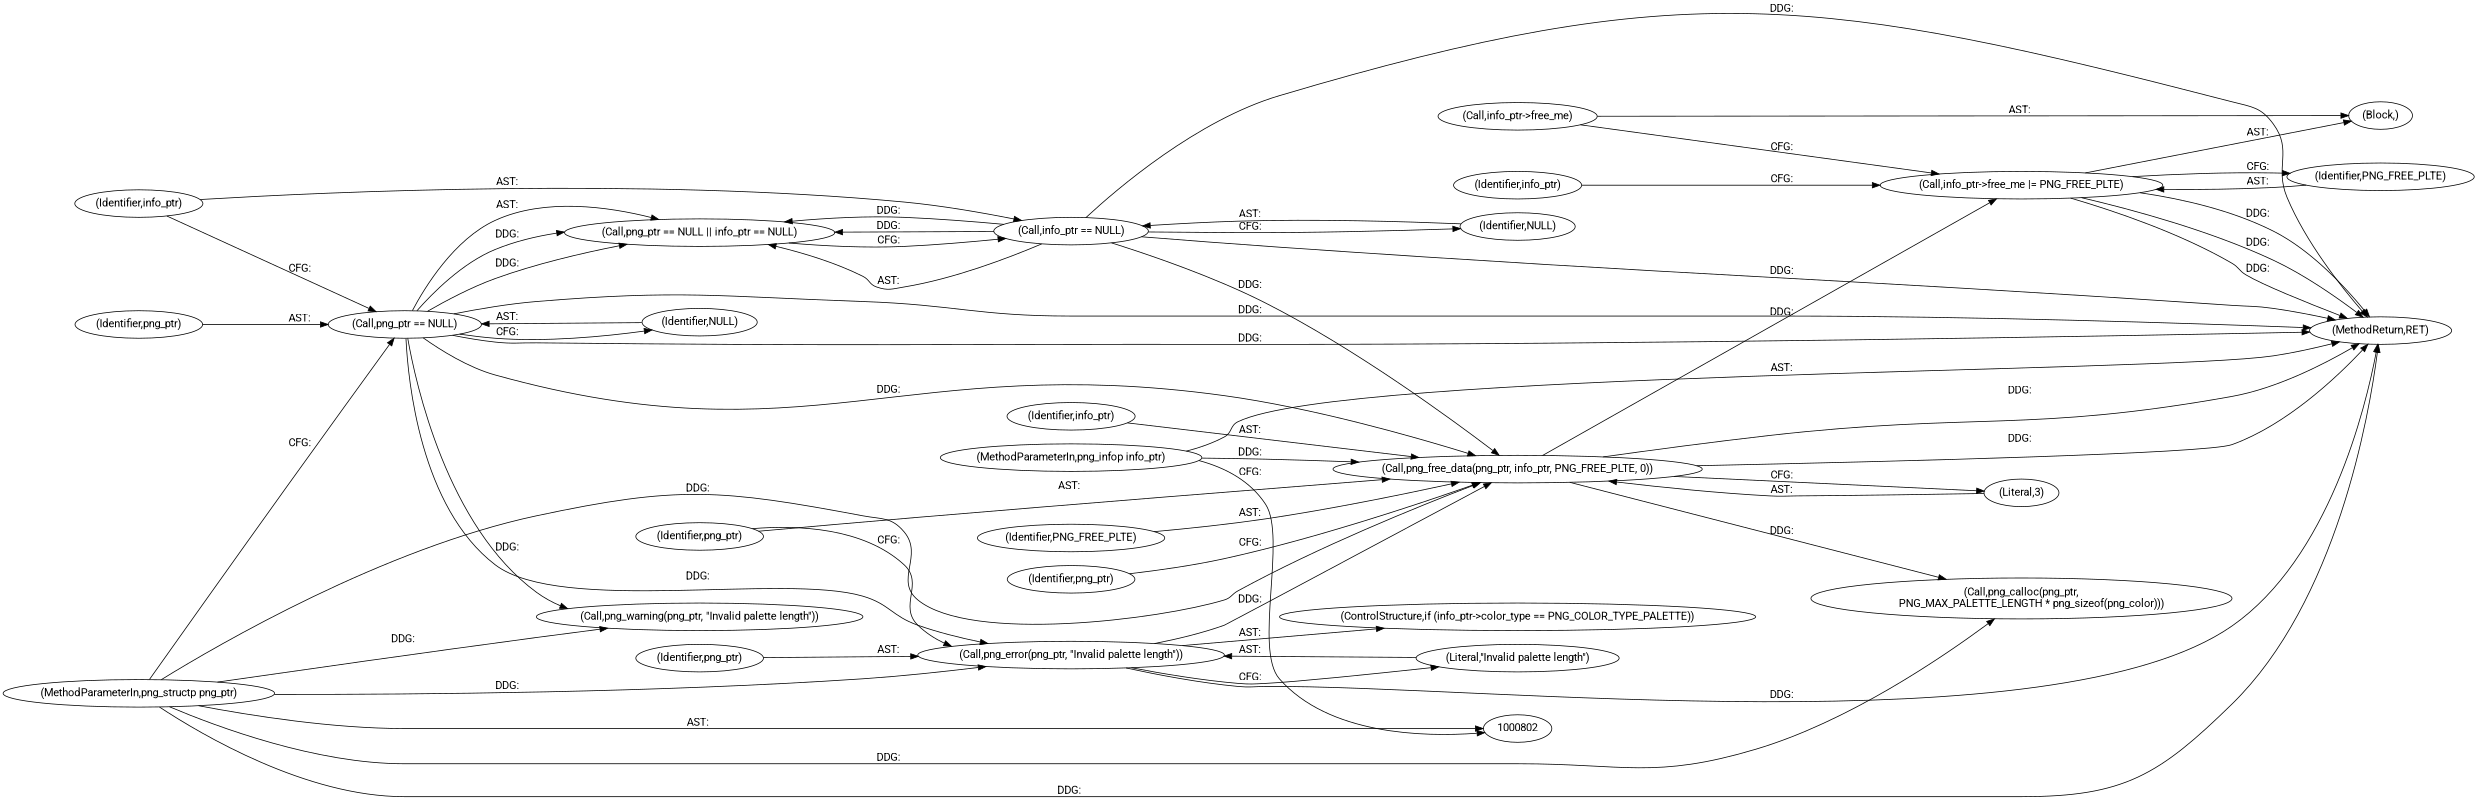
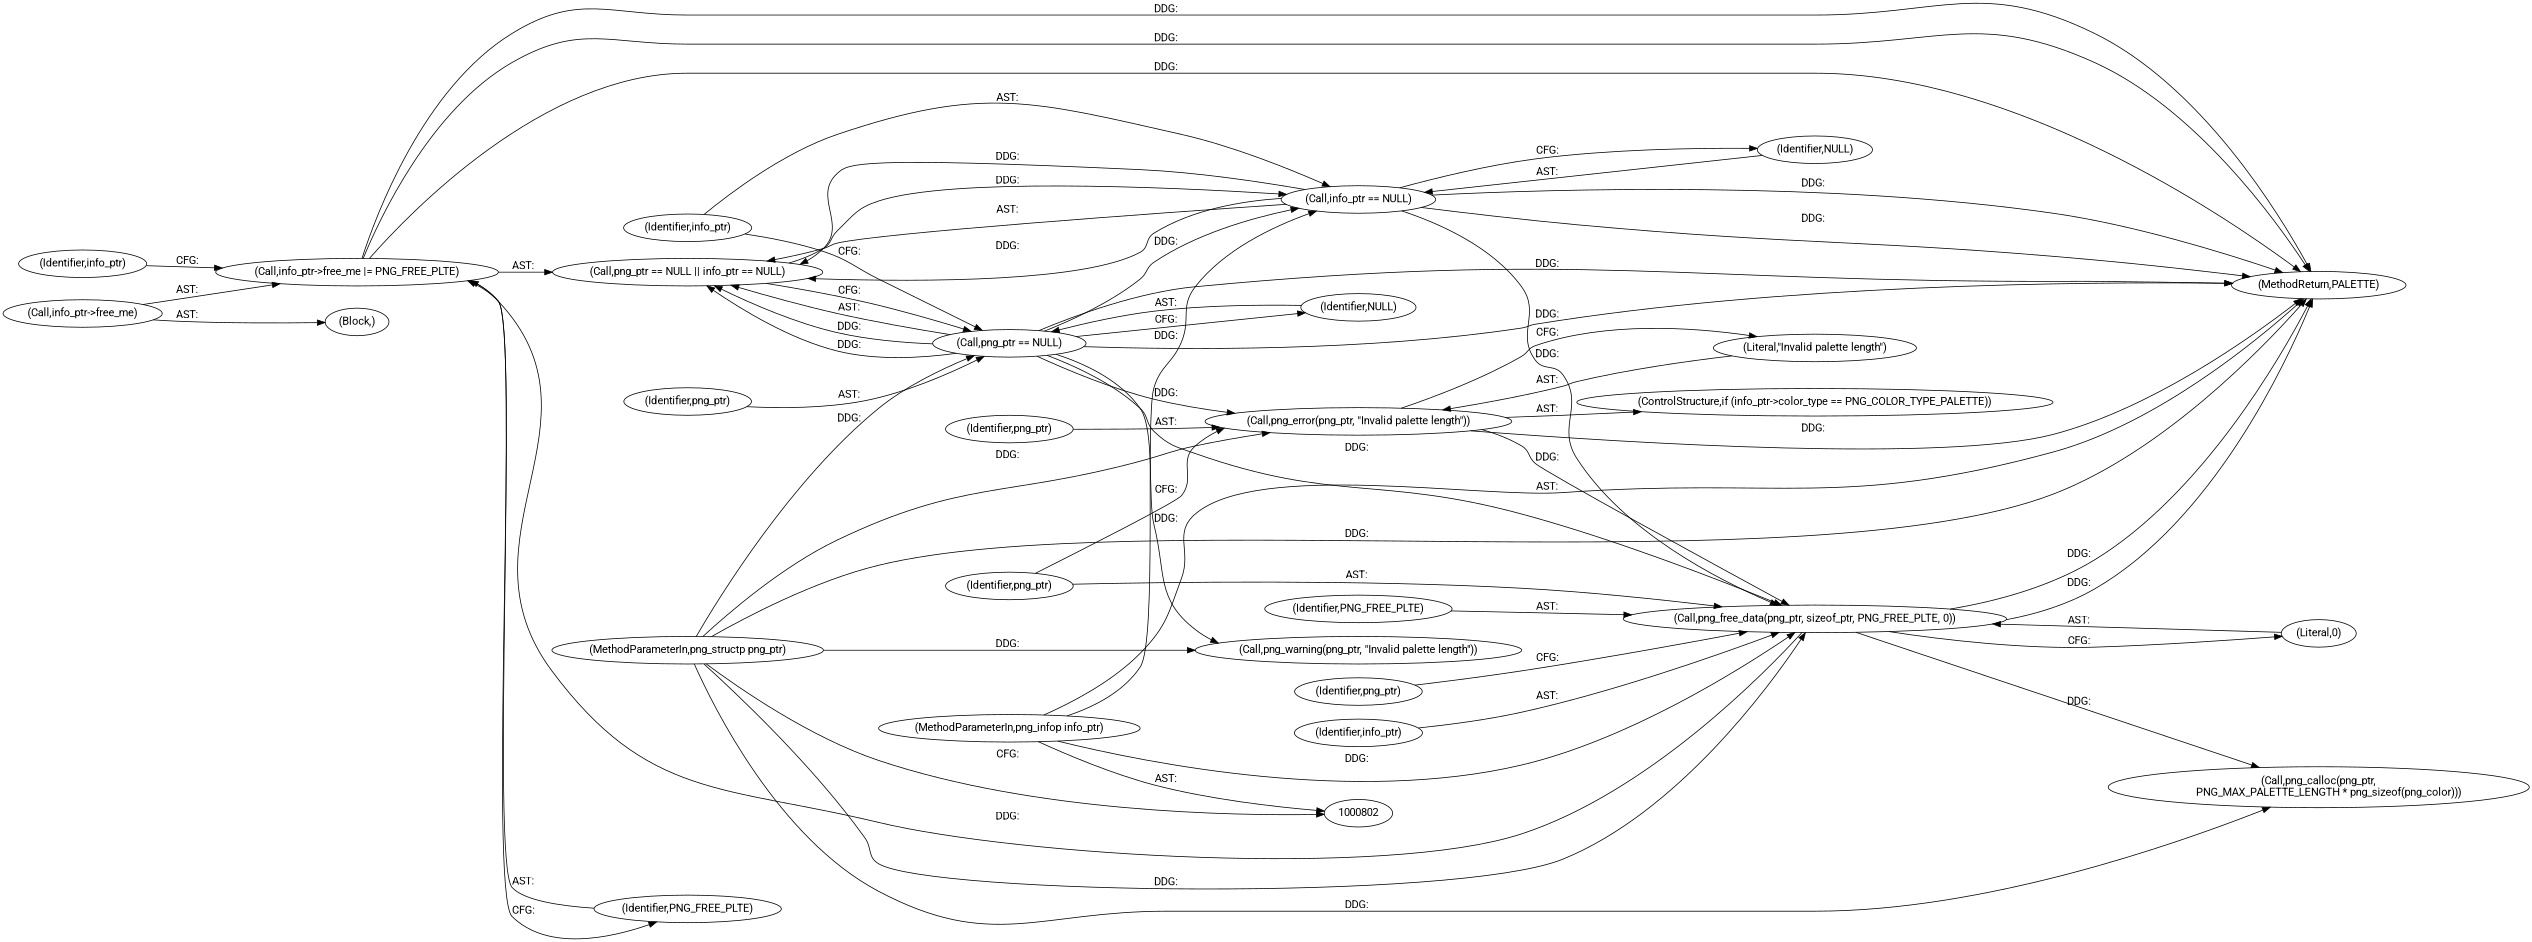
edge "(Call,info_ptr->free_me)" -> "(Call,info_ptr->free_me |= PNG_FREE_PLTE)": label "CFG: " -> "AST: "
edge "(Call,info_ptr->free_me |= PNG_FREE_PLTE)" -> "(Block,)": now "(Call,info_ptr->free_me |= PNG_FREE_PLTE)" -> "(Call,png_ptr == NULL || info_ptr == NULL)"
edge "(Call,png_ptr == NULL || info_ptr == NULL)" -> "(Call,info_ptr == NULL)": label "CFG: " -> "DDG: "
edge "(Call,png_ptr == NULL)" -> "(Call,info_ptr == NULL)": added, label "DDG:"
edge "(Call,png_ptr == NULL || info_ptr == NULL)" -> "(Call,png_ptr == NULL)": added, label "CFG:"
node "(MethodReturn,RET)": label "(MethodReturn,RET)" -> "(MethodReturn,PALETTE)"
edge "(MethodParameterIn,png_infop info_ptr)" -> "(Call,info_ptr == NULL)": added, label "DDG:"
edge "(MethodParameterIn,png_structp png_ptr)" -> "(Call,png_ptr == NULL)": label "CFG: " -> "DDG: "
node "(Call,png_free_data(png_ptr, info_ptr, PNG_FREE_PLTE, 0))": label "(Call,png_free_data(png_ptr, info_ptr, PNG_FREE_PLTE, 0))" -> "(Call,png_free_data(png_ptr, sizeof_ptr, PNG_FREE_PLTE, 0))"
edge "(MethodParameterIn,png_infop info_ptr)" -> "1000802": label "CFG: " -> "AST: "
node "(Literal,3)": label "(Literal,3)" -> "(Literal,0)"
edge "(MethodParameterIn,png_structp png_ptr)" -> "1000802": label "AST: " -> "CFG: "
